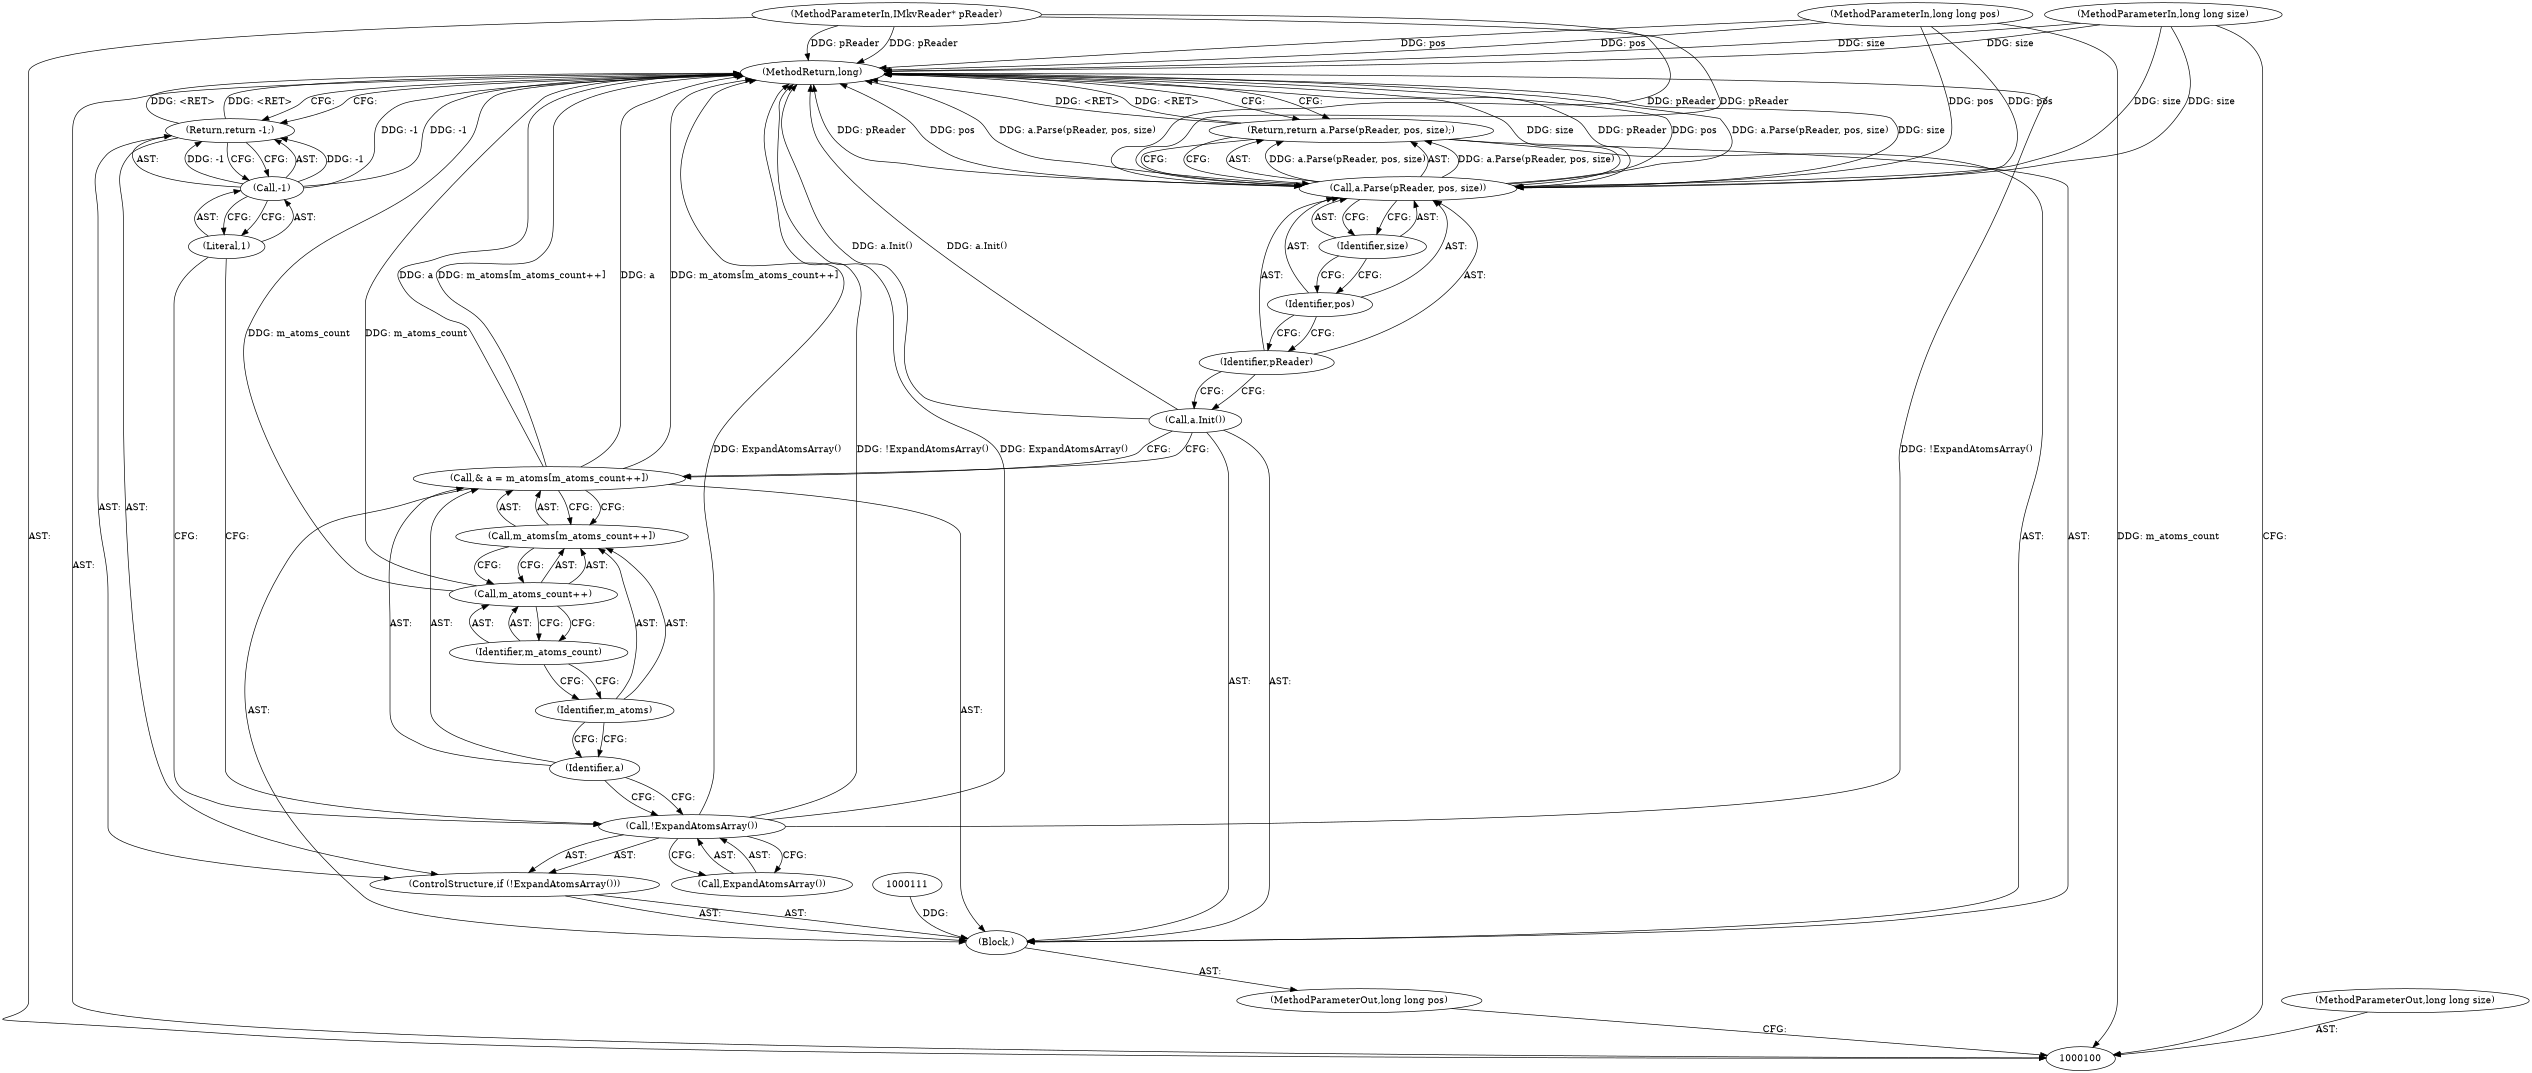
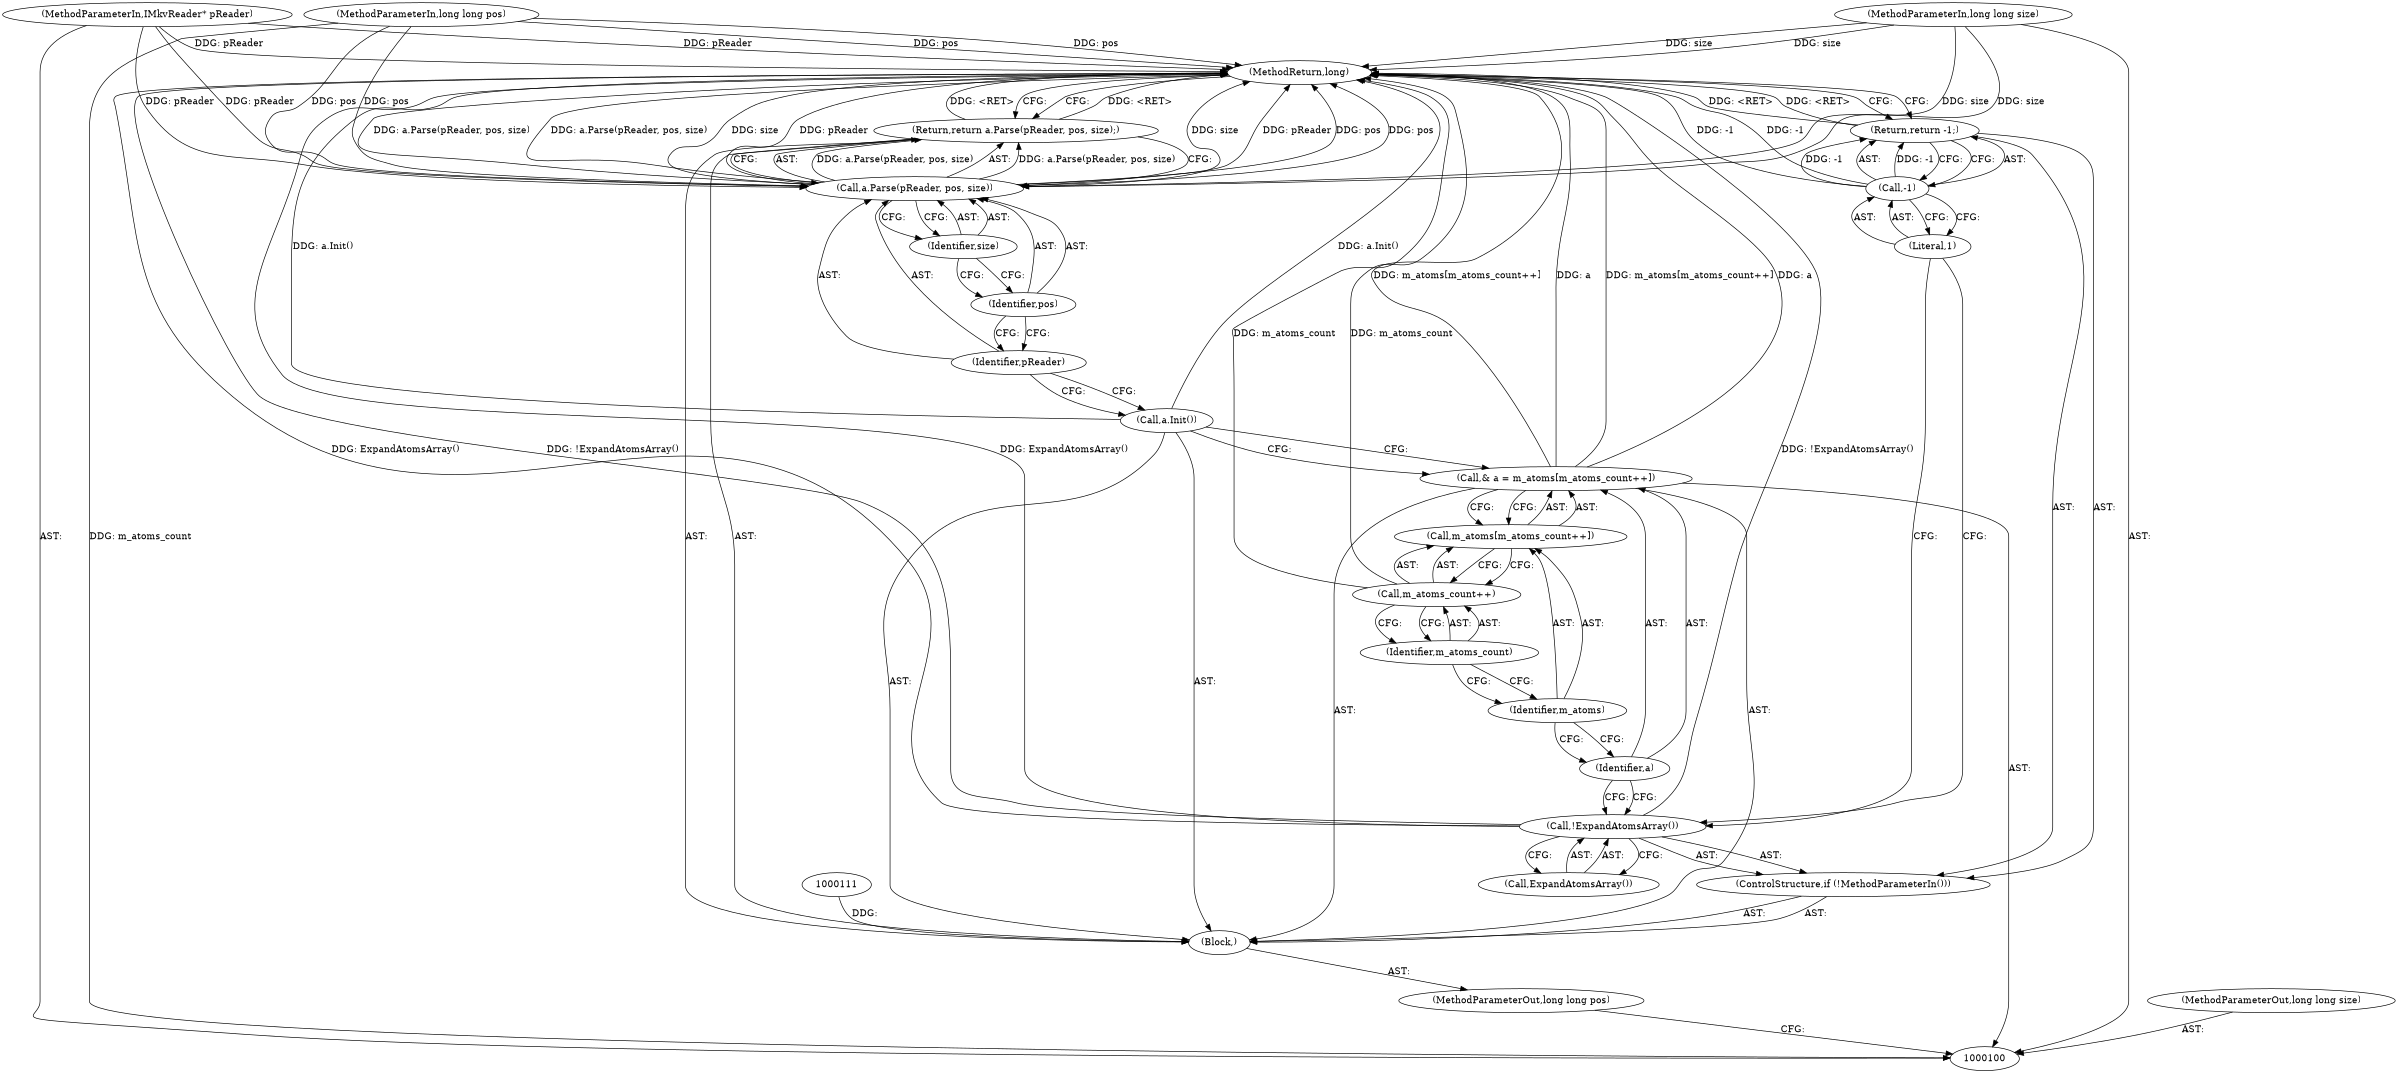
edge "(MethodParameterIn,long long size)" -> "1000100": label "CFG: " -> "AST: "
node "(ControlStructure,if (!ExpandAtomsArray()))": label "(ControlStructure,if (!ExpandAtomsArray()))" -> "(ControlStructure,if (!MethodParameterIn()))"
edge "(MethodReturn,long)" -> "1000100": now "(Call,& a = m_atoms[m_atoms_count++])" -> "1000100"
